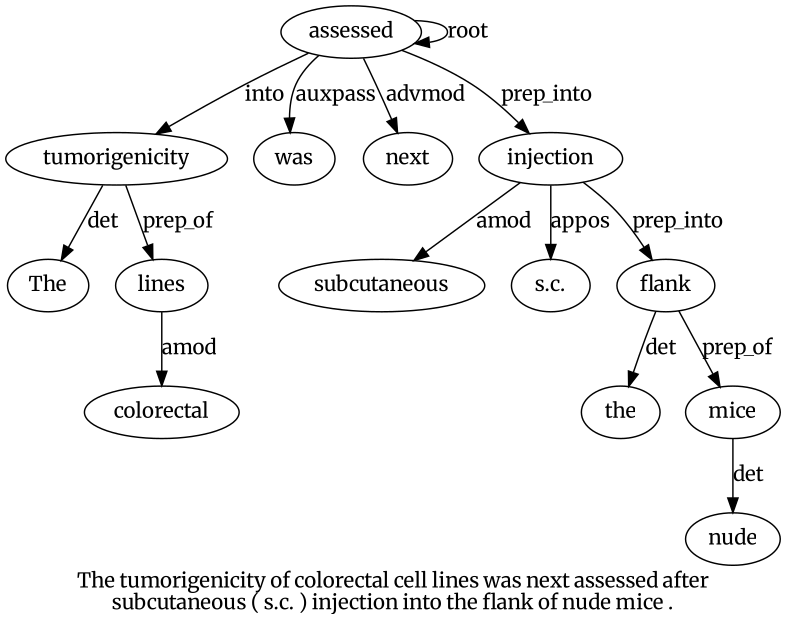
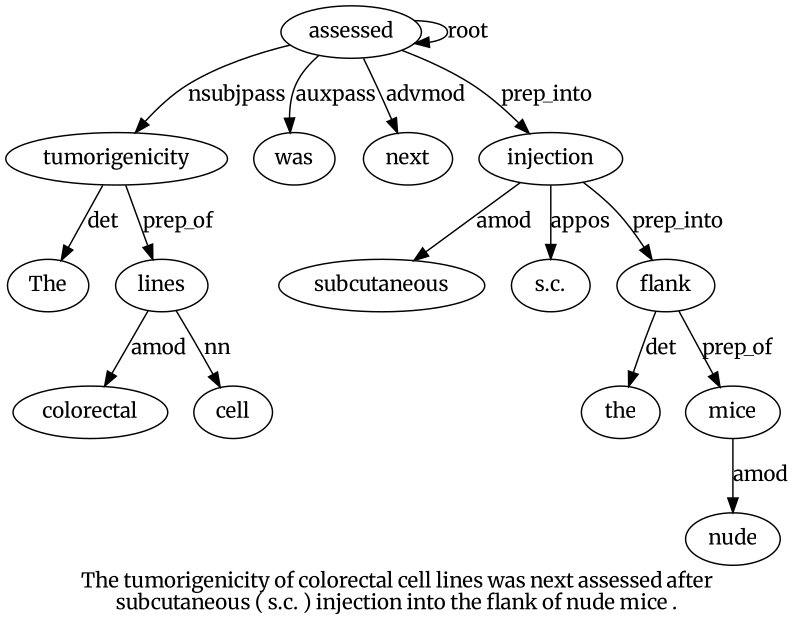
edge "assessed" -> "tumorigenicity": label "into" -> "nsubjpass"
node "cell": added
edge "mice" -> "nude": label "det" -> "amod"
